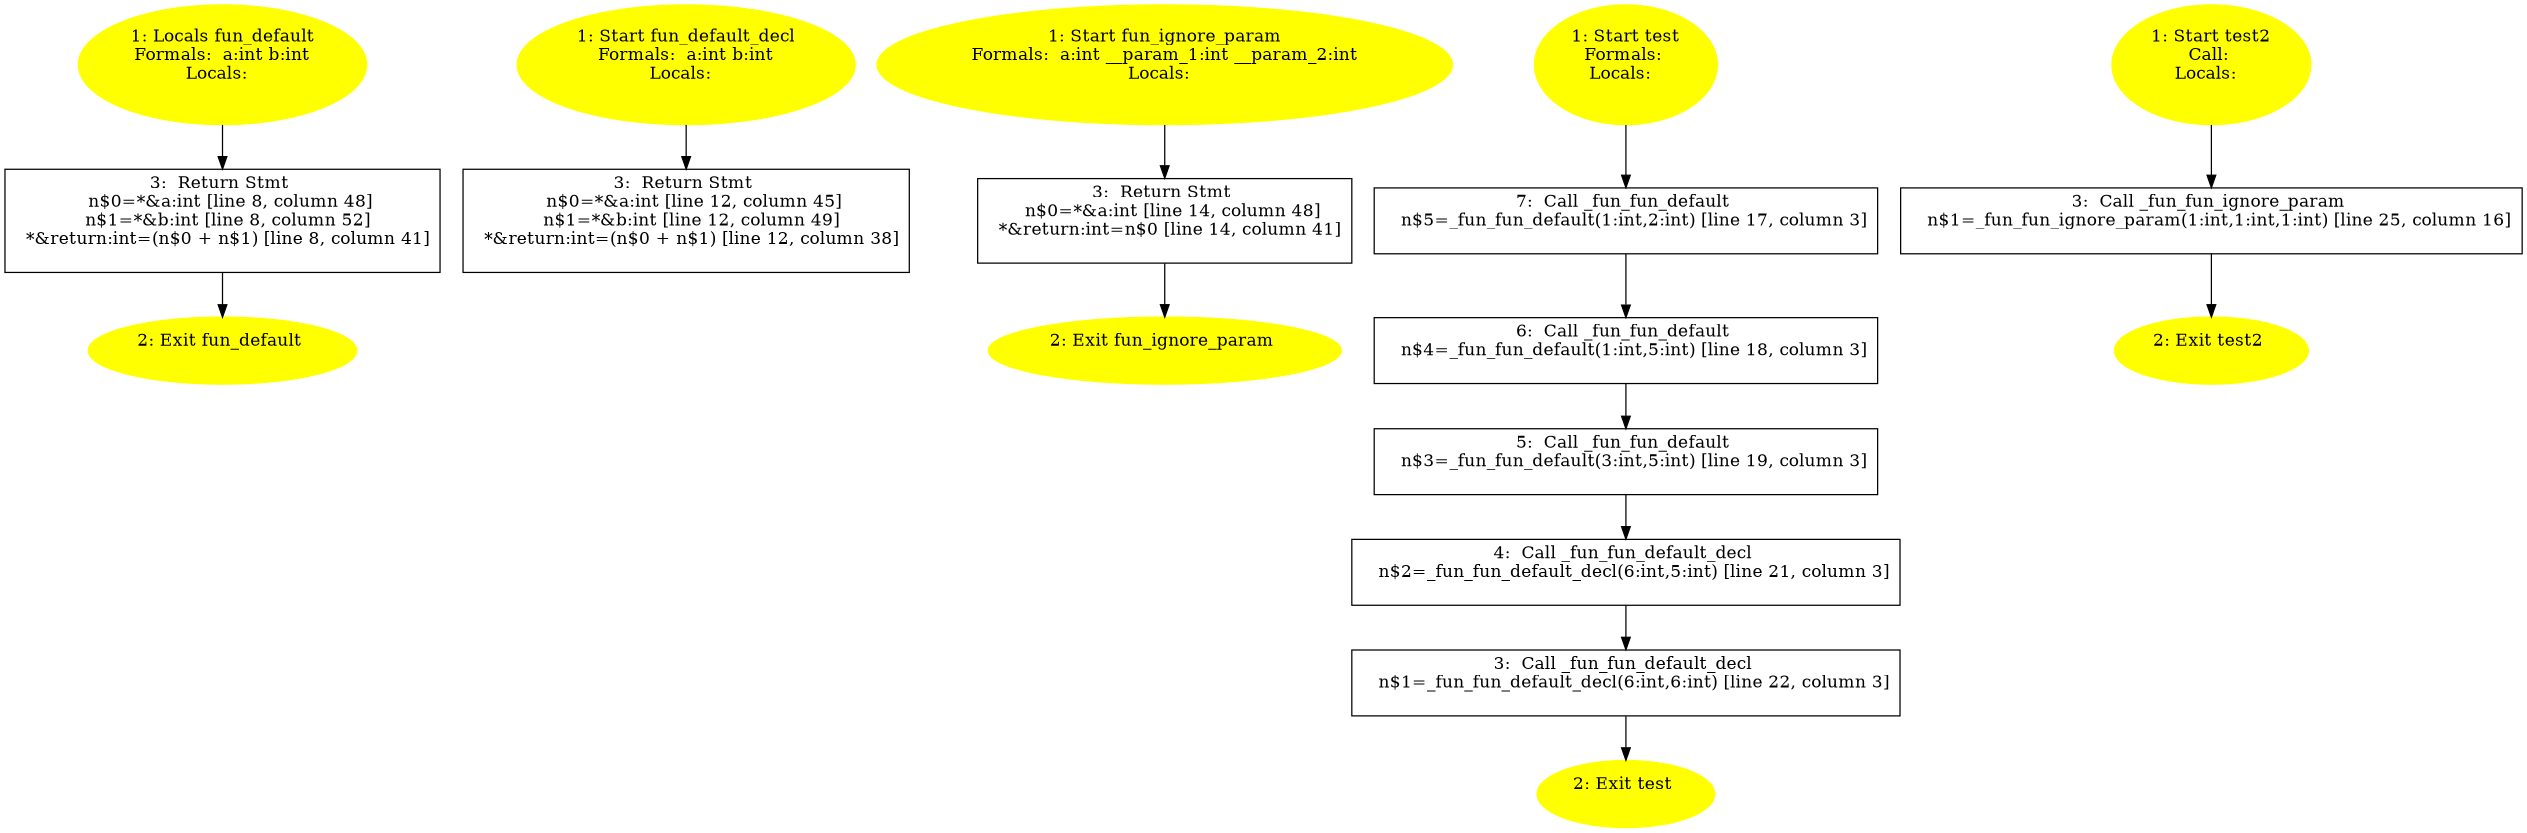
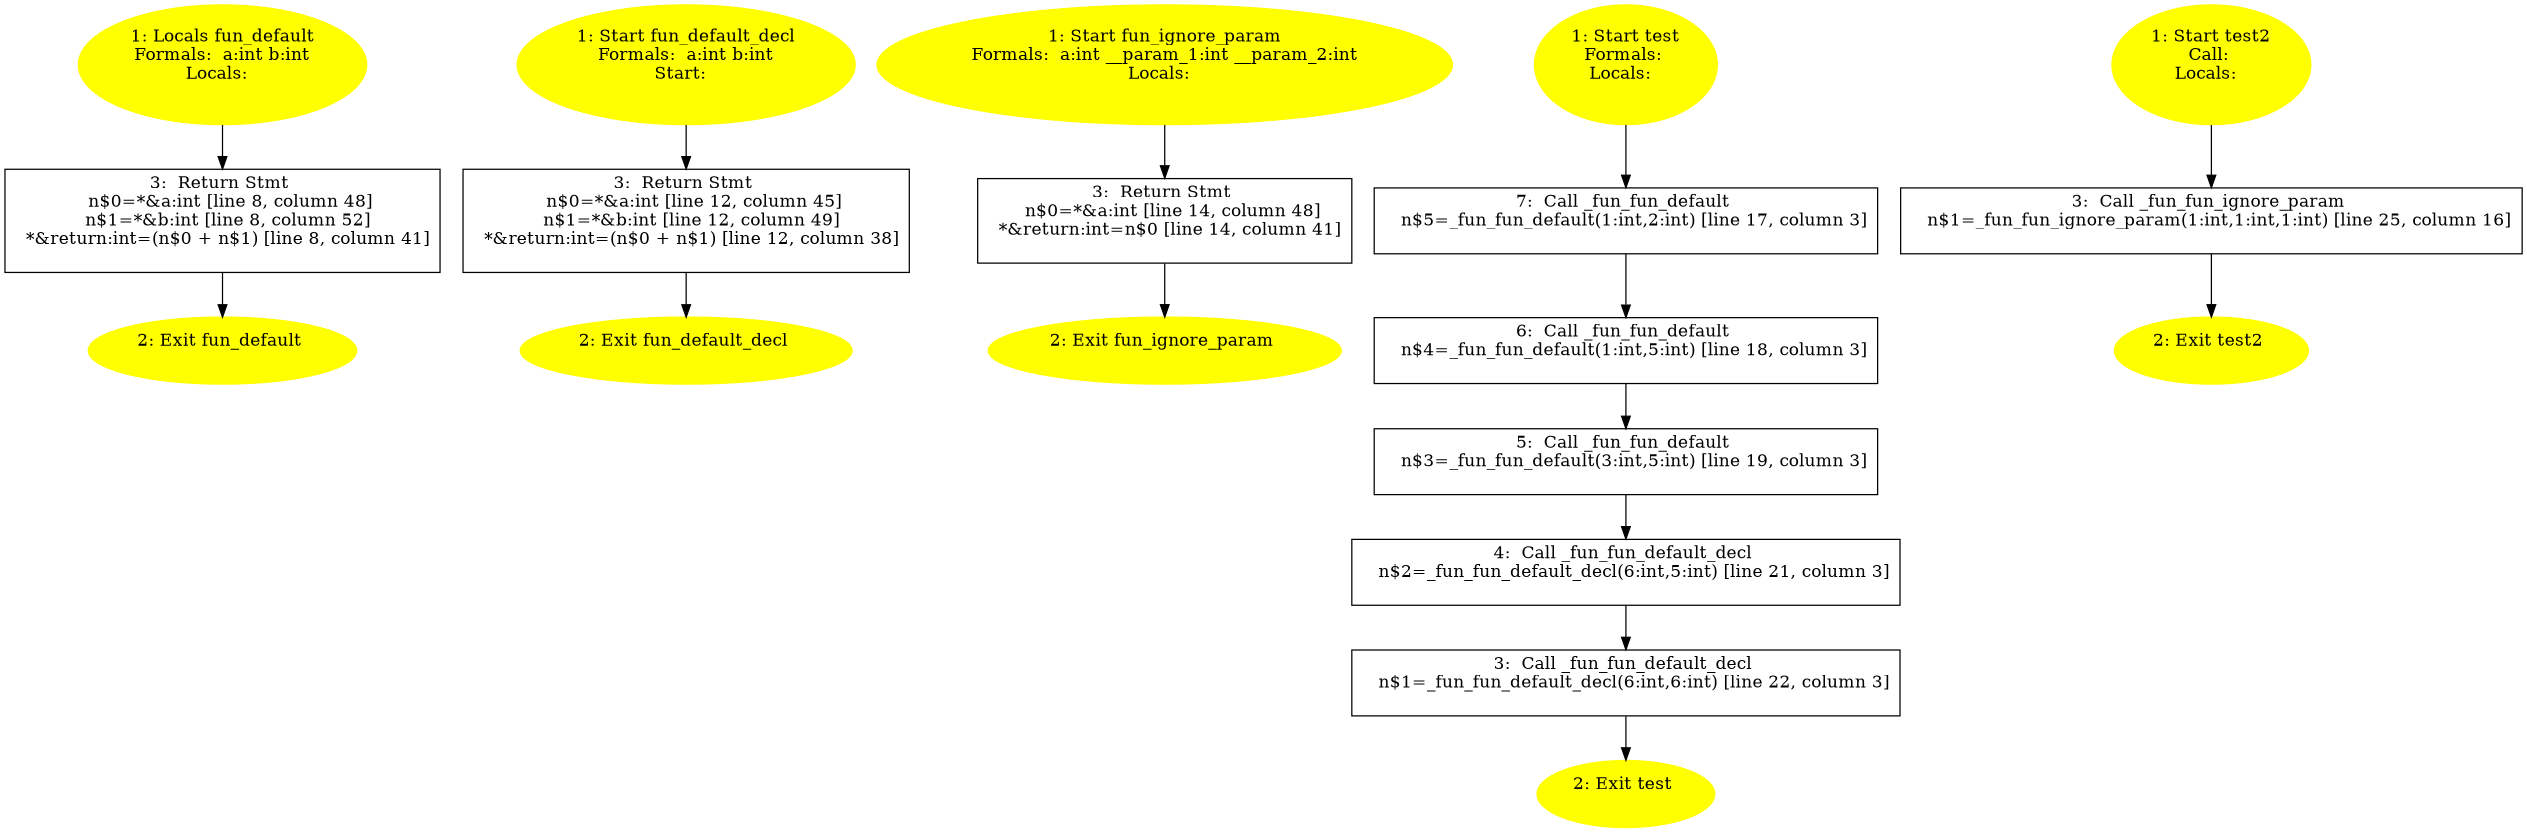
node "1: Start fun_default_decl Formals:  a:int b:int Locals:": label "1: Start fun_default_decl Formals:  a:int b:int Locals:" -> "1: Start fun_default_decl Formals:  a:int b:int Start:"
node "2: Exit fun_default_decl": added
